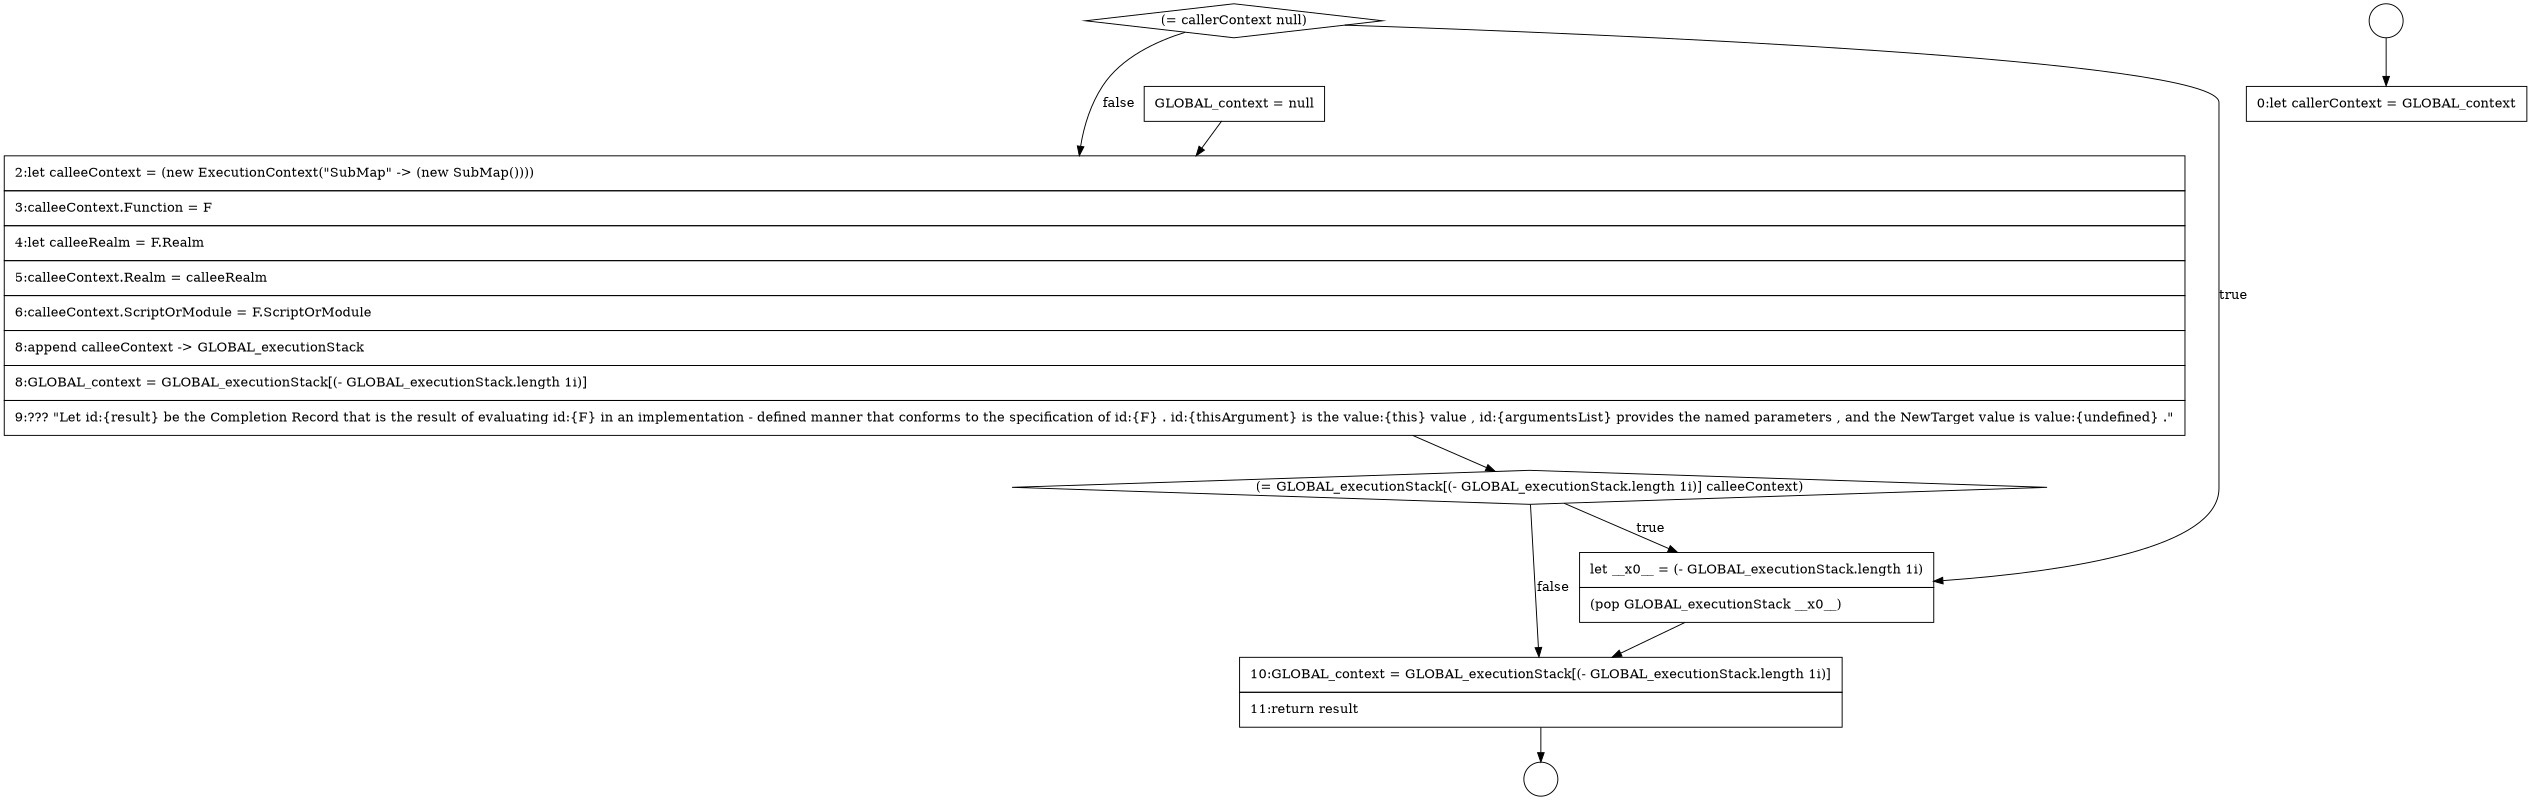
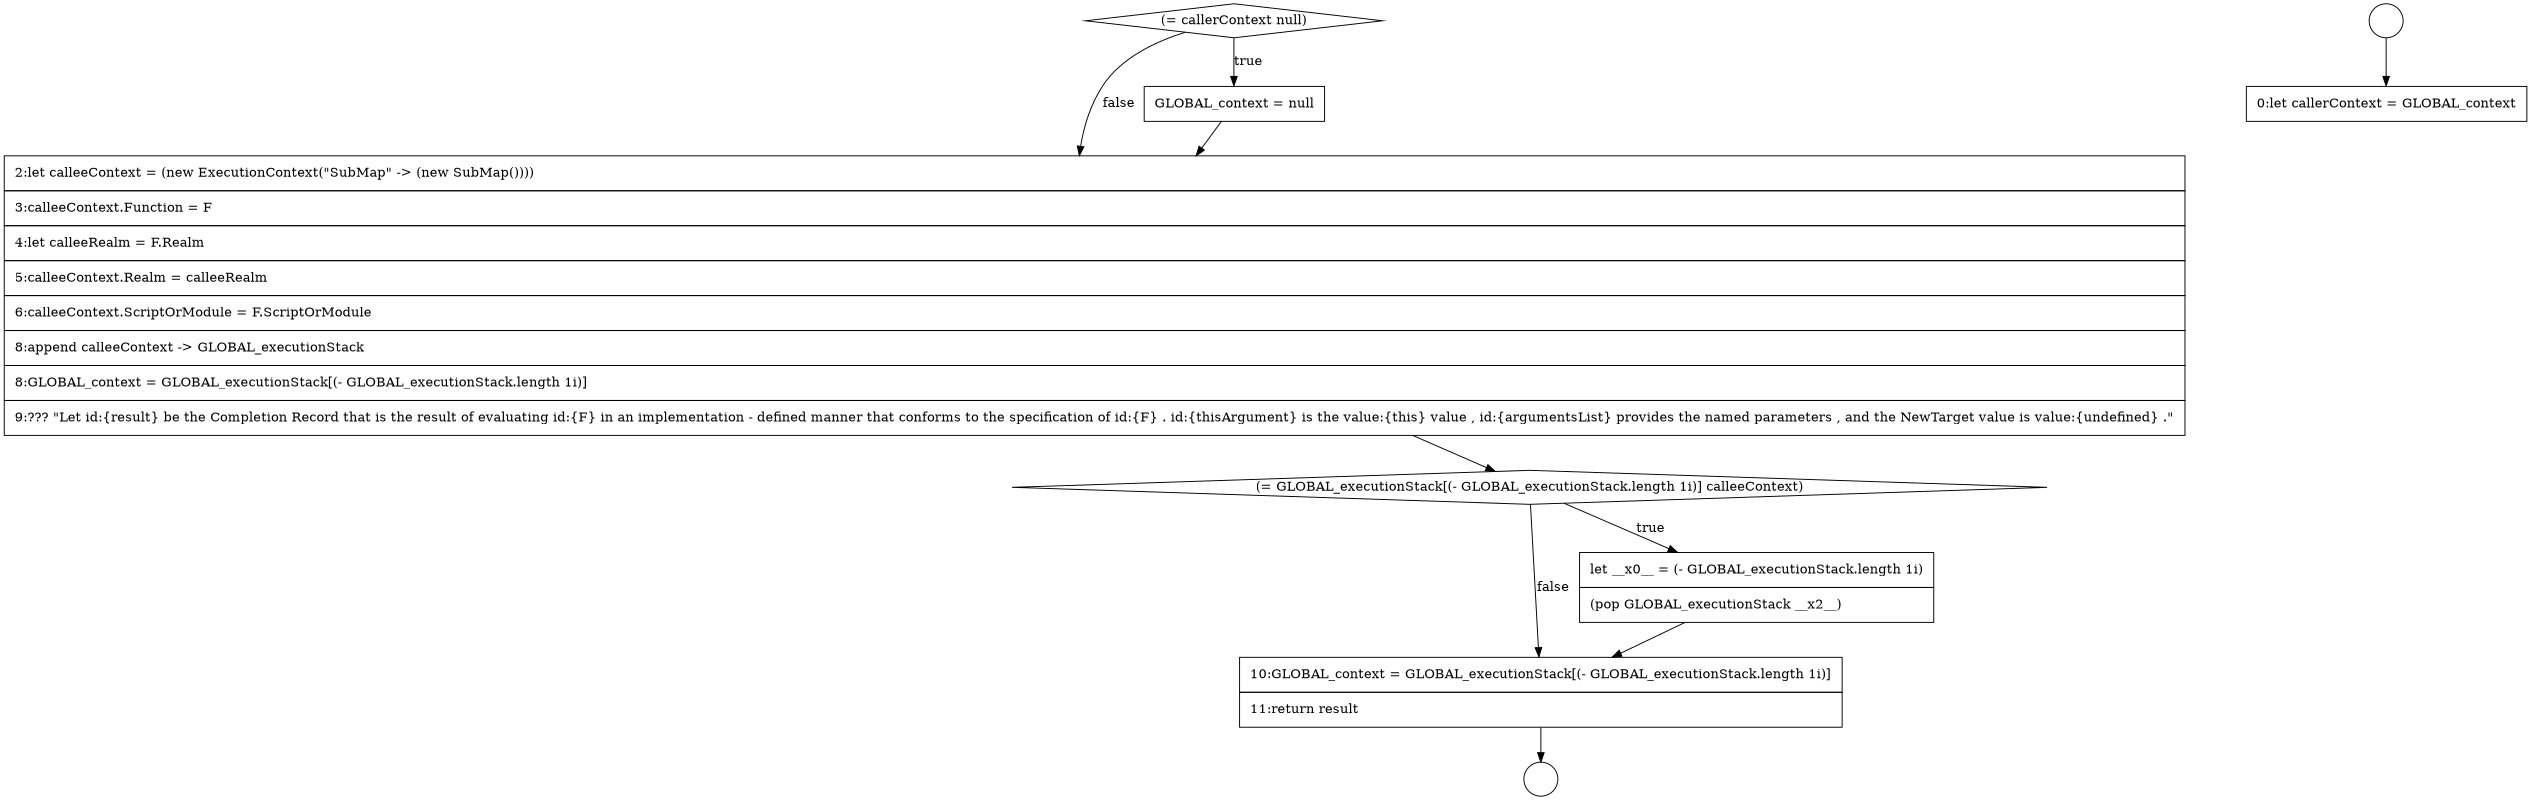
edge "(= callerContext null)" -> "let __x0__ = (- GLOBAL_executionStack.length 1i)": now "(= callerContext null)" -> "GLOBAL_context = null"
node "let __x0__ = (- GLOBAL_executionStack.length 1i)": text "(pop GLOBAL_executionStack __x0__)" -> "(pop GLOBAL_executionStack __x2__)"
